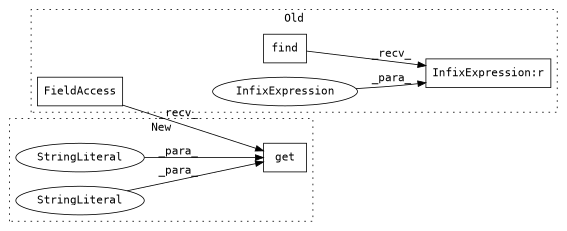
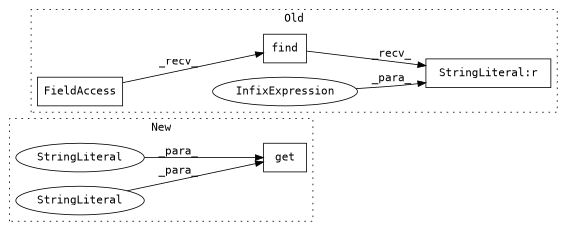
node "InfixExpression:r": label "InfixExpression:r" -> "StringLiteral:r"
edge "FieldAccess" -> "get": now "FieldAccess" -> "find"
